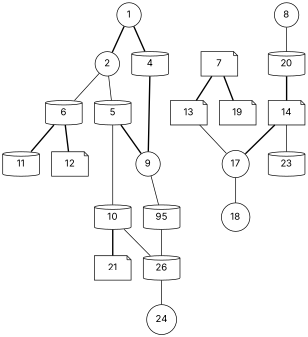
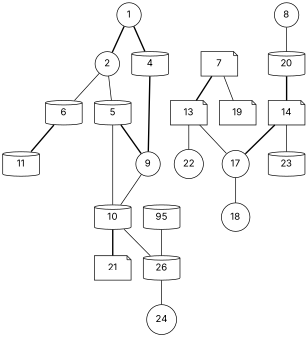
edge "7" -- "19": style bold -> solid
node "12": removed
node "22": added
edge "9" -- "95": now "9" -- "10"
